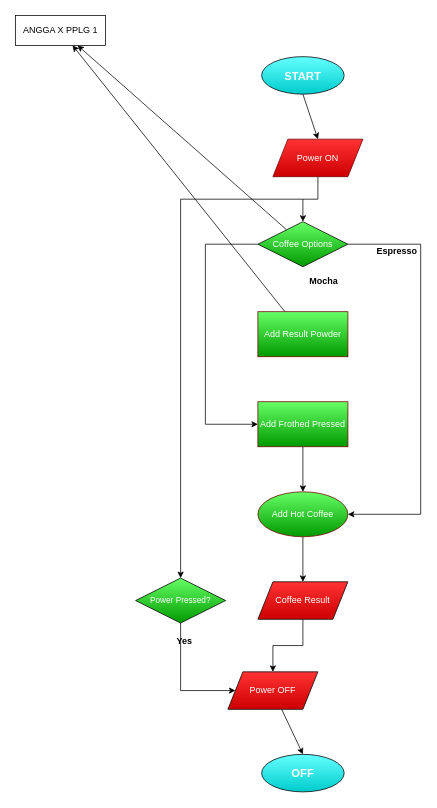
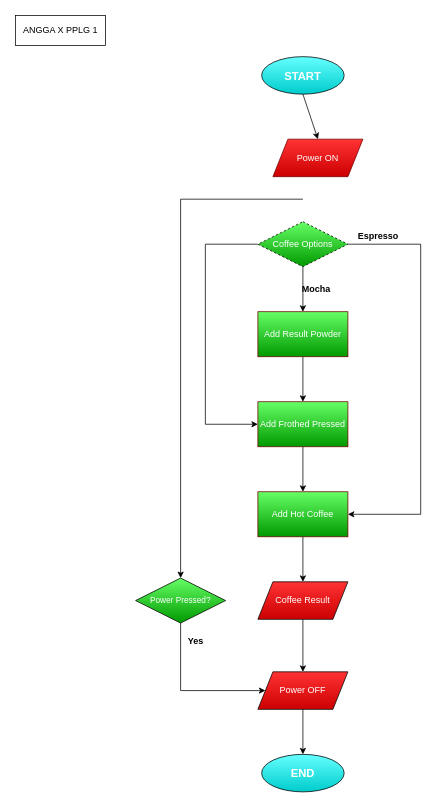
edge "Coffee Options" -> "ANGGA X PPLG 1": now "Coffee Options" -> "Add Result Powder"
edge "Add Result Powder" -> "ANGGA X PPLG 1": now "Add Result Powder" -> "Add Frothed Pressed"
edge "Power ON" -> "Coffee Options": removed
node "Coffee Options": style solid -> dashed
node "Espresso": moved (396, 252) -> (378, 237)
node "Mocha": moved (330, 282) -> (323, 289)
node "Add Hot Coffee": shape ellipse -> rectangle
node "Yes": moved (184, 642) -> (195, 642)
node "Power OFF": moved (273, 690) -> (303, 690)
node "OFF": label "OFF" -> "END"
